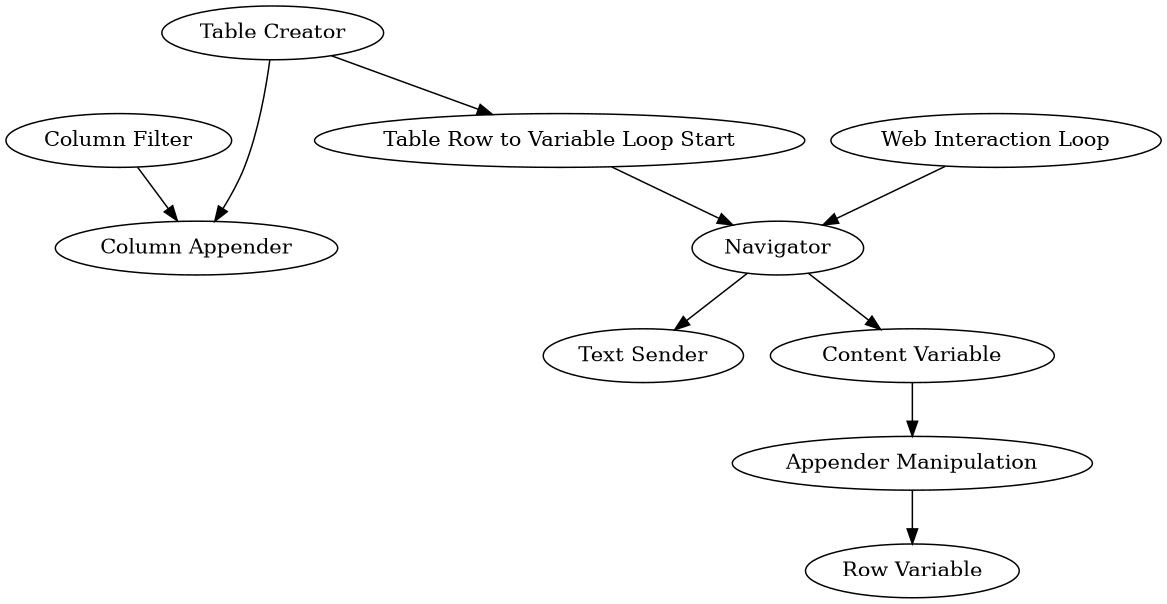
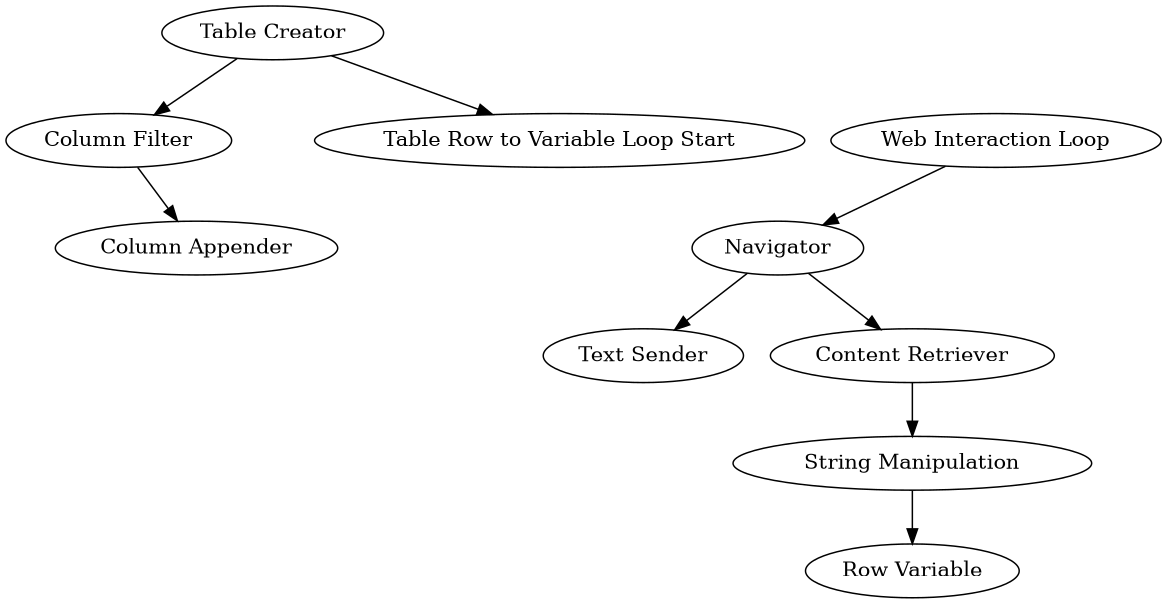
edge "Table Creator" -> "Column Appender": now "Table Creator" -> "Column Filter"
edge "Table Row to Variable Loop Start" -> "Navigator": removed
node "Content Variable": label "Content Variable" -> "Content Retriever"
node "Appender Manipulation": label "Appender Manipulation" -> "String Manipulation"
